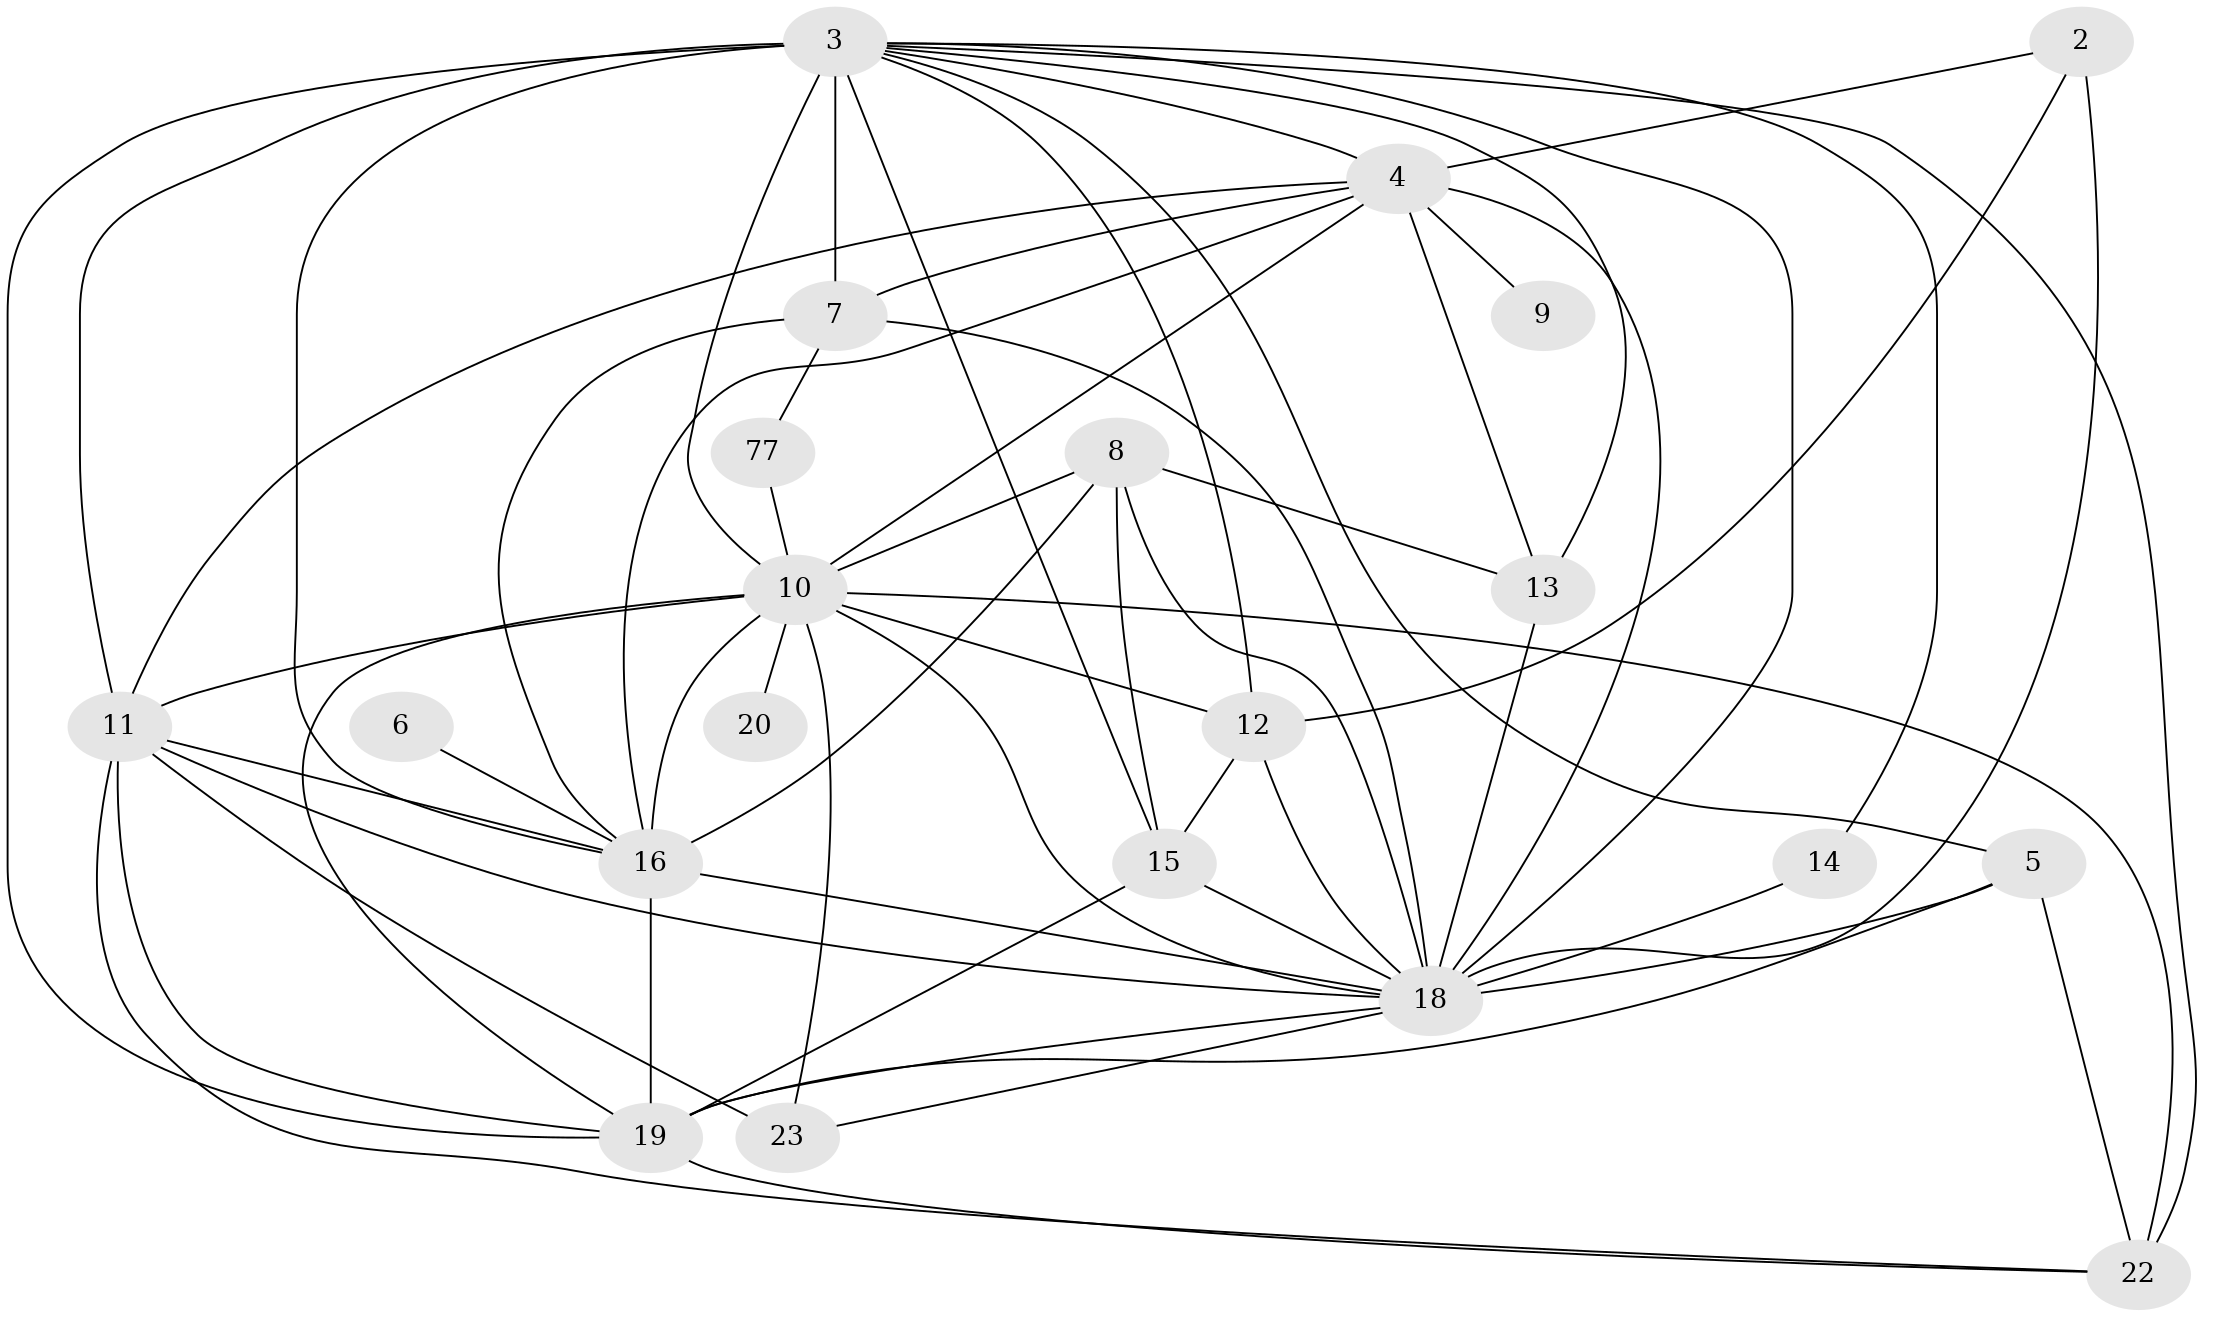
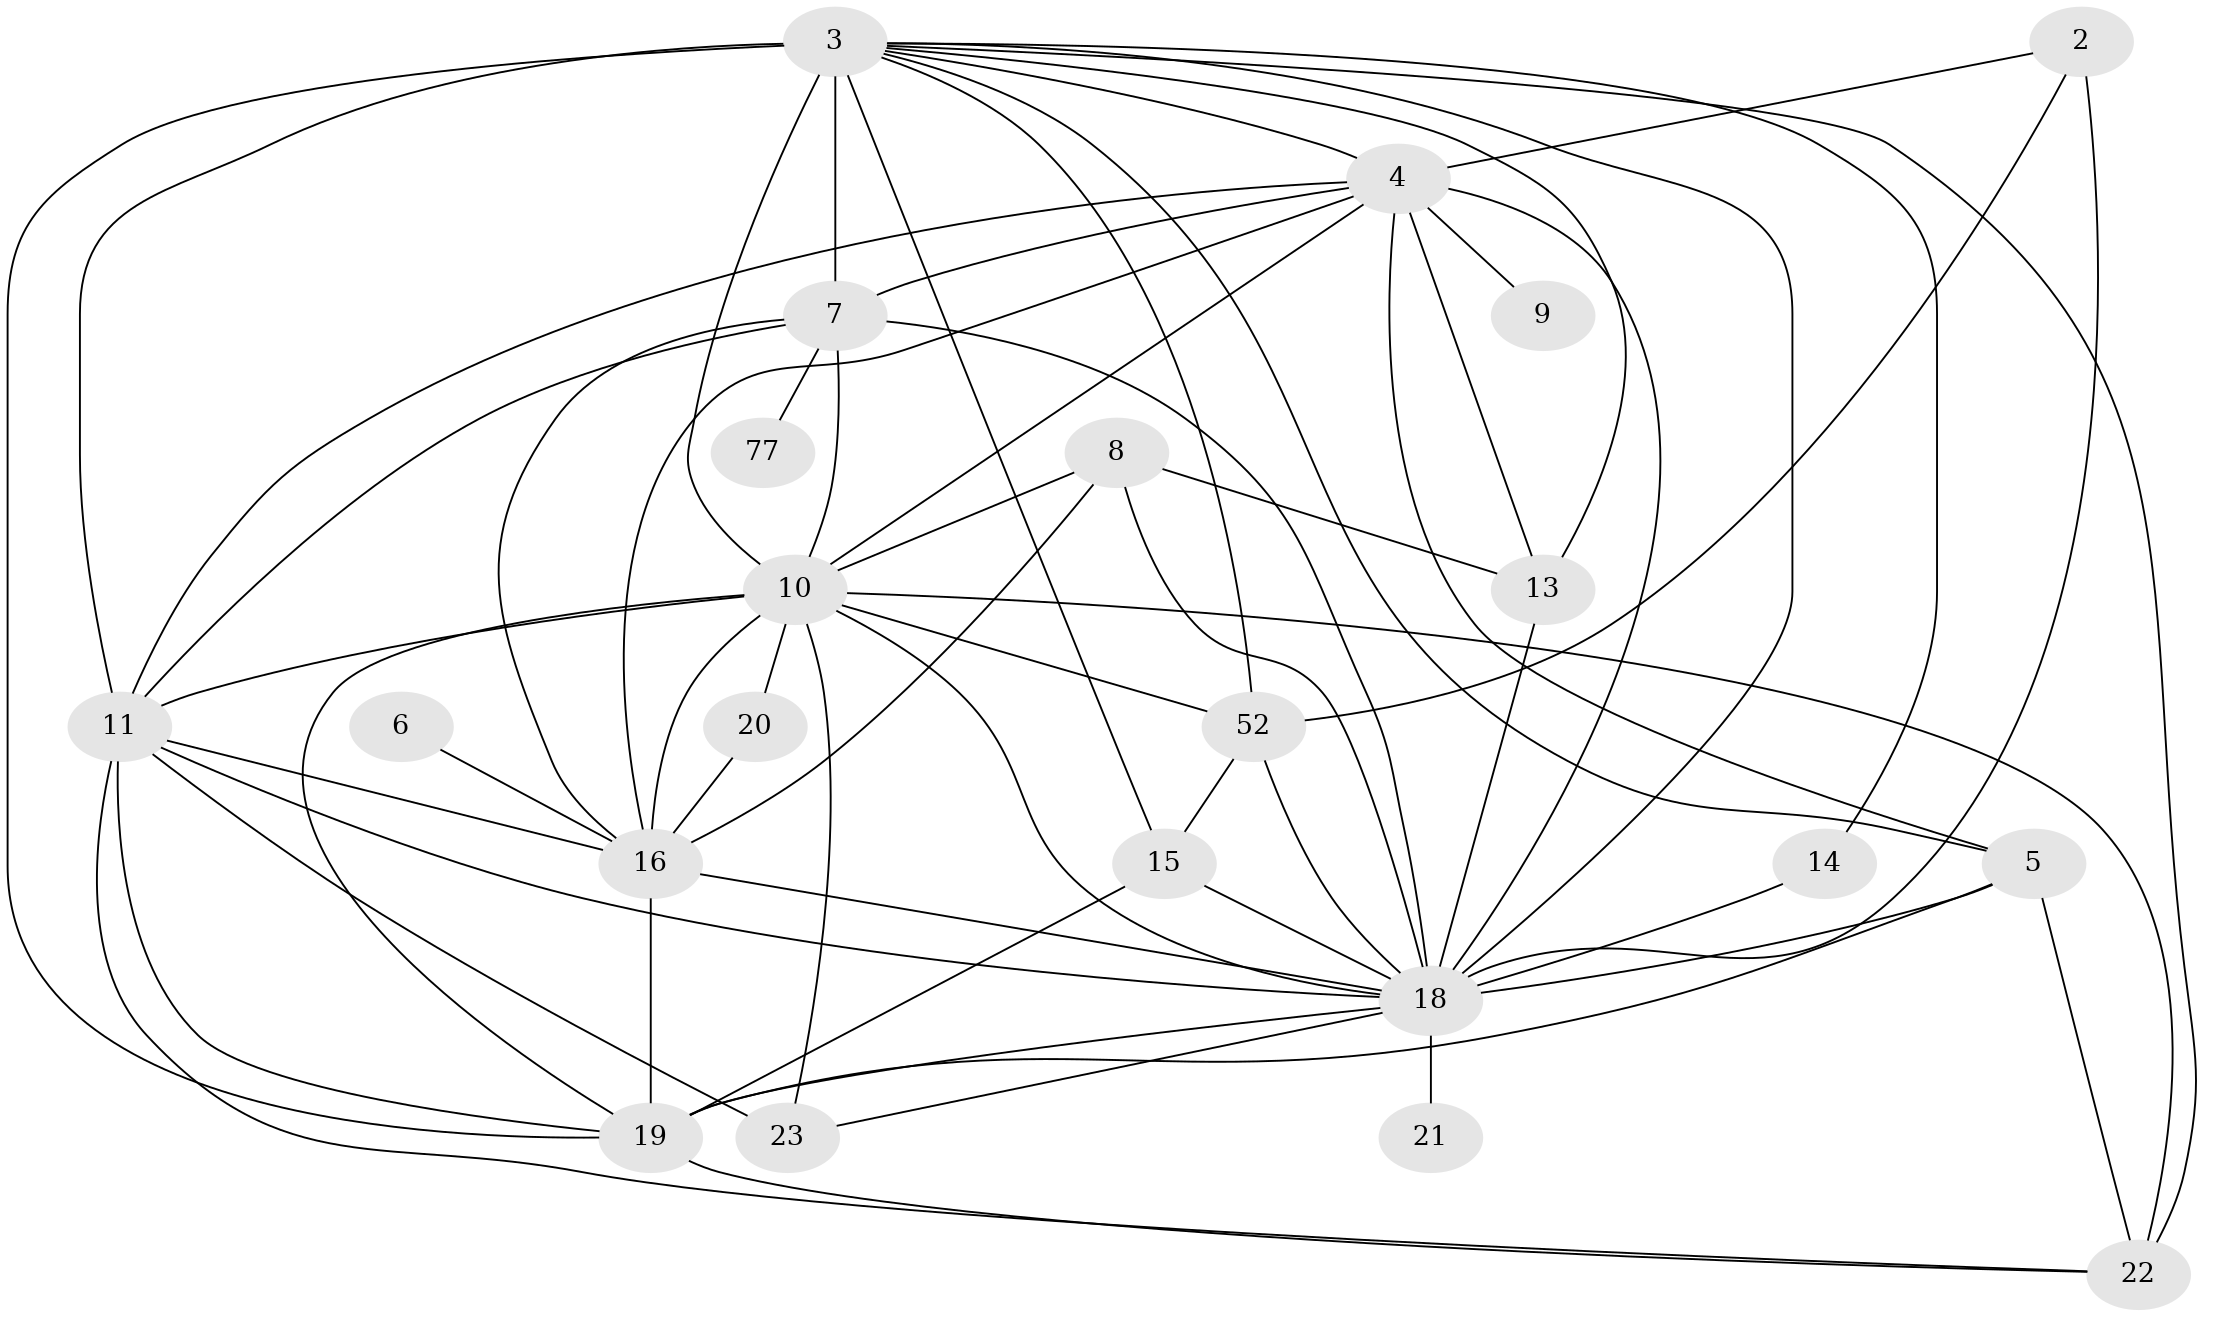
edge "3" -- "16": now "20" -- "16"
edge "7" -- "11": added
edge "77" -- "10": now "7" -- "10"
edge "8" -- "15": removed
edge "4" -- "5": added
node "12": label "12" -> "52"
node "21": added
